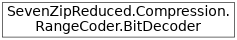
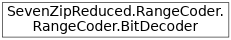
node "SevenZipReduced.Compression. RangeCoder.BitDecoder": label "SevenZipReduced.Compression. RangeCoder.BitDecoder" -> "SevenZipReduced.RangeCoder. RangeCoder.BitDecoder"
